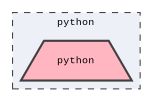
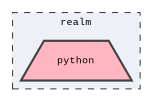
cluster "python": label "python" -> "realm"
